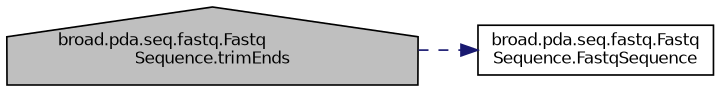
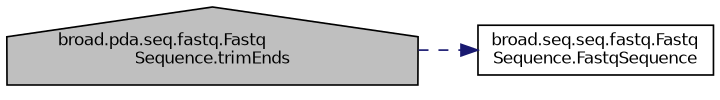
node "broad.pda.seq.fastq.Fastq Sequence.FastqSequence": label "broad.pda.seq.fastq.Fastq Sequence.FastqSequence" -> "broad.seq.seq.fastq.Fastq Sequence.FastqSequence"
